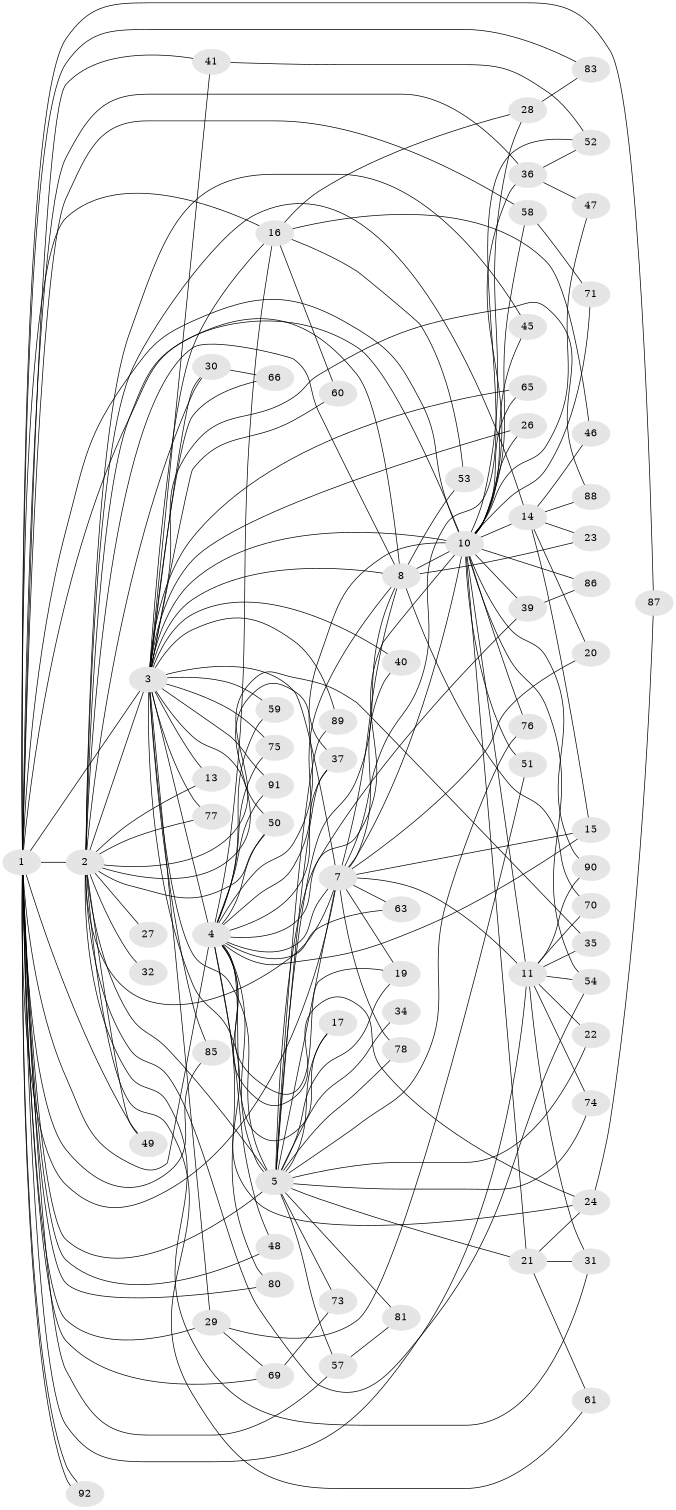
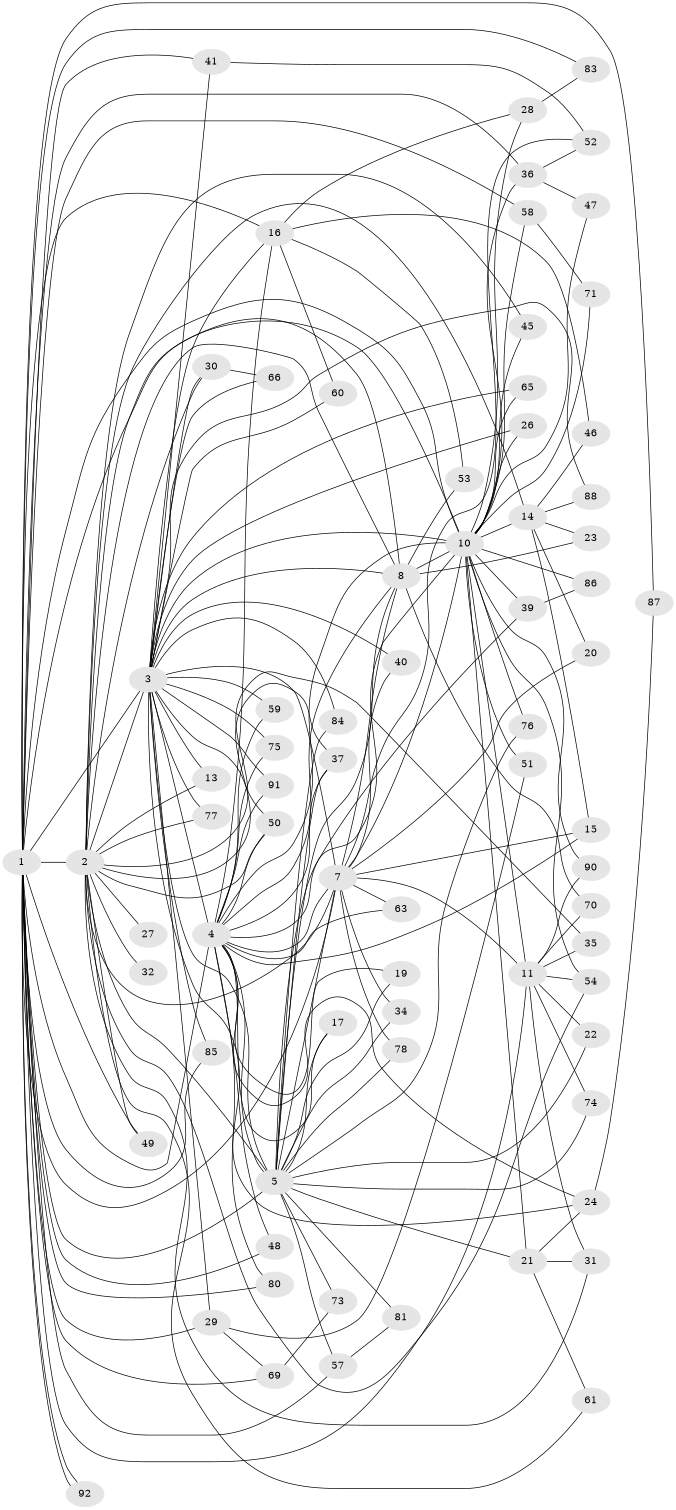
node "89": label "89" -> "84"
edge "7" -- "19": now "7" -- "34"
